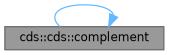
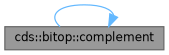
node "cds::cds::complement": label "cds::cds::complement" -> "cds::bitop::complement"
